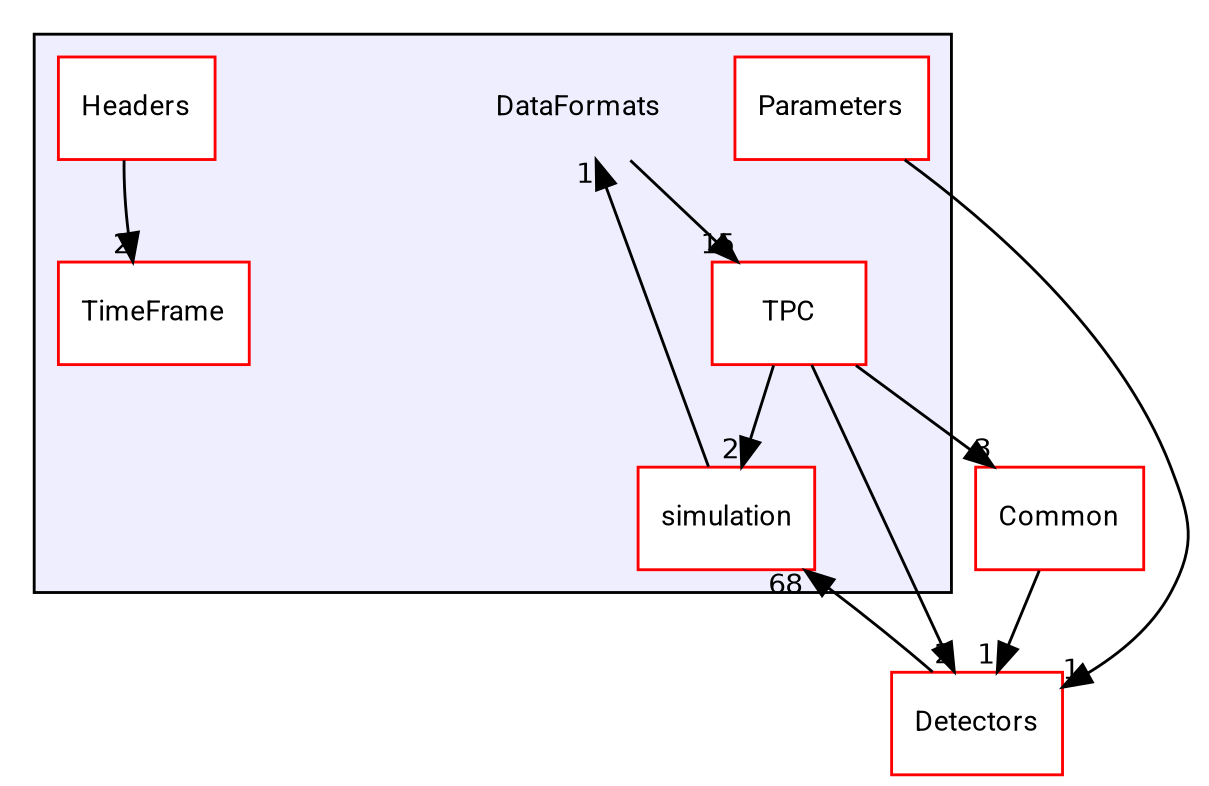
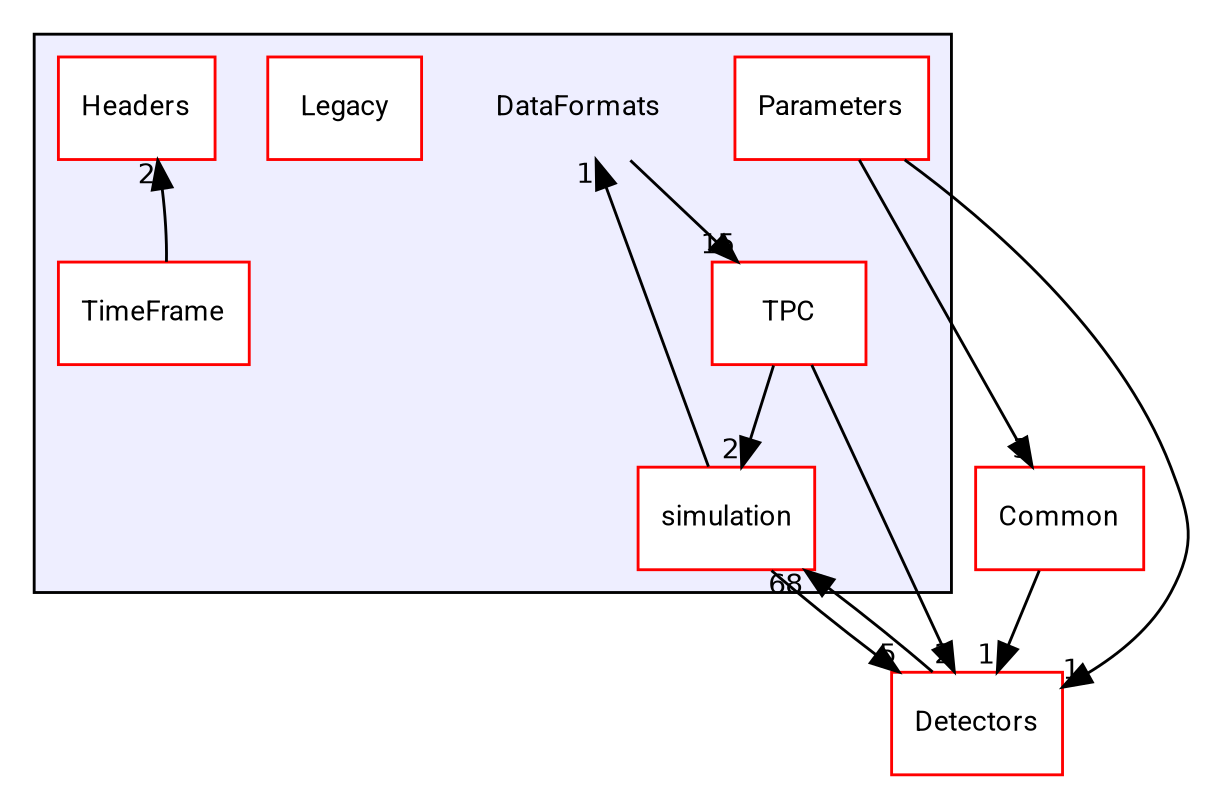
node "Legacy": added
edge "Headers" -> "TimeFrame": reversed
edge "TPC" -> "Common": now "Parameters" -> "Common"
edge "simulation" -> "Detectors": added
